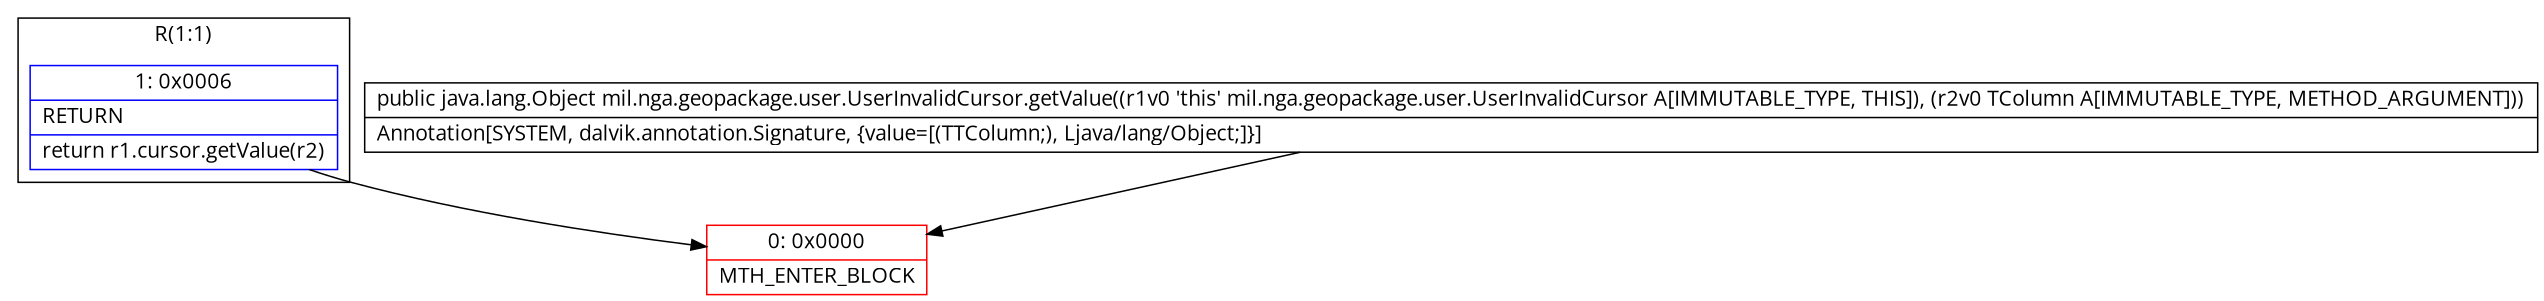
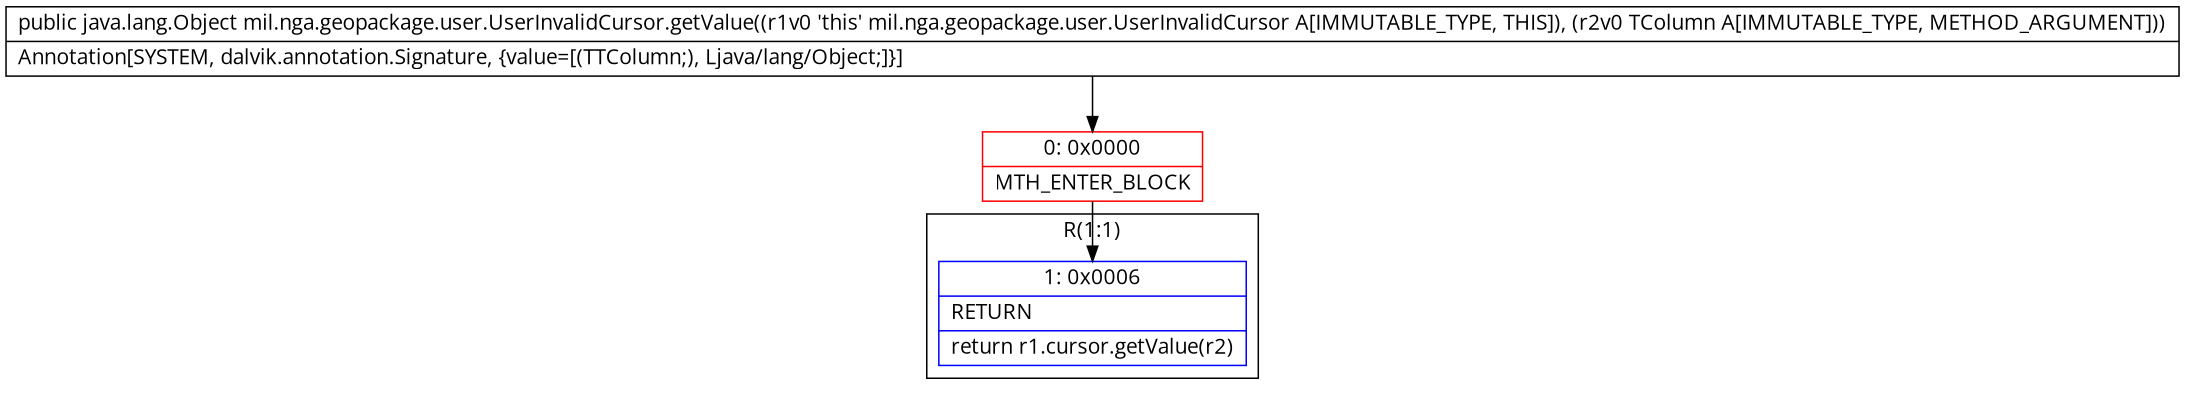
edge "1: 0x0006" -> "0: 0x0000": reversed
